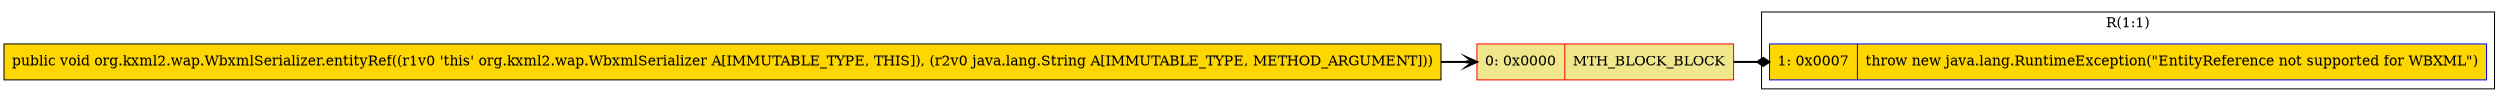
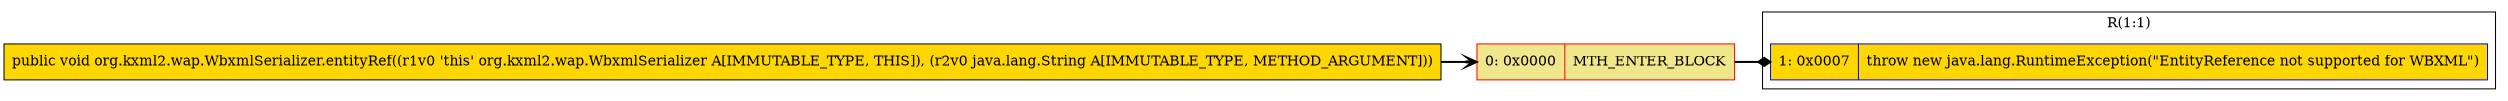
node "0: 0x0000": text "MTH_BLOCK_BLOCK" -> "MTH_ENTER_BLOCK"
